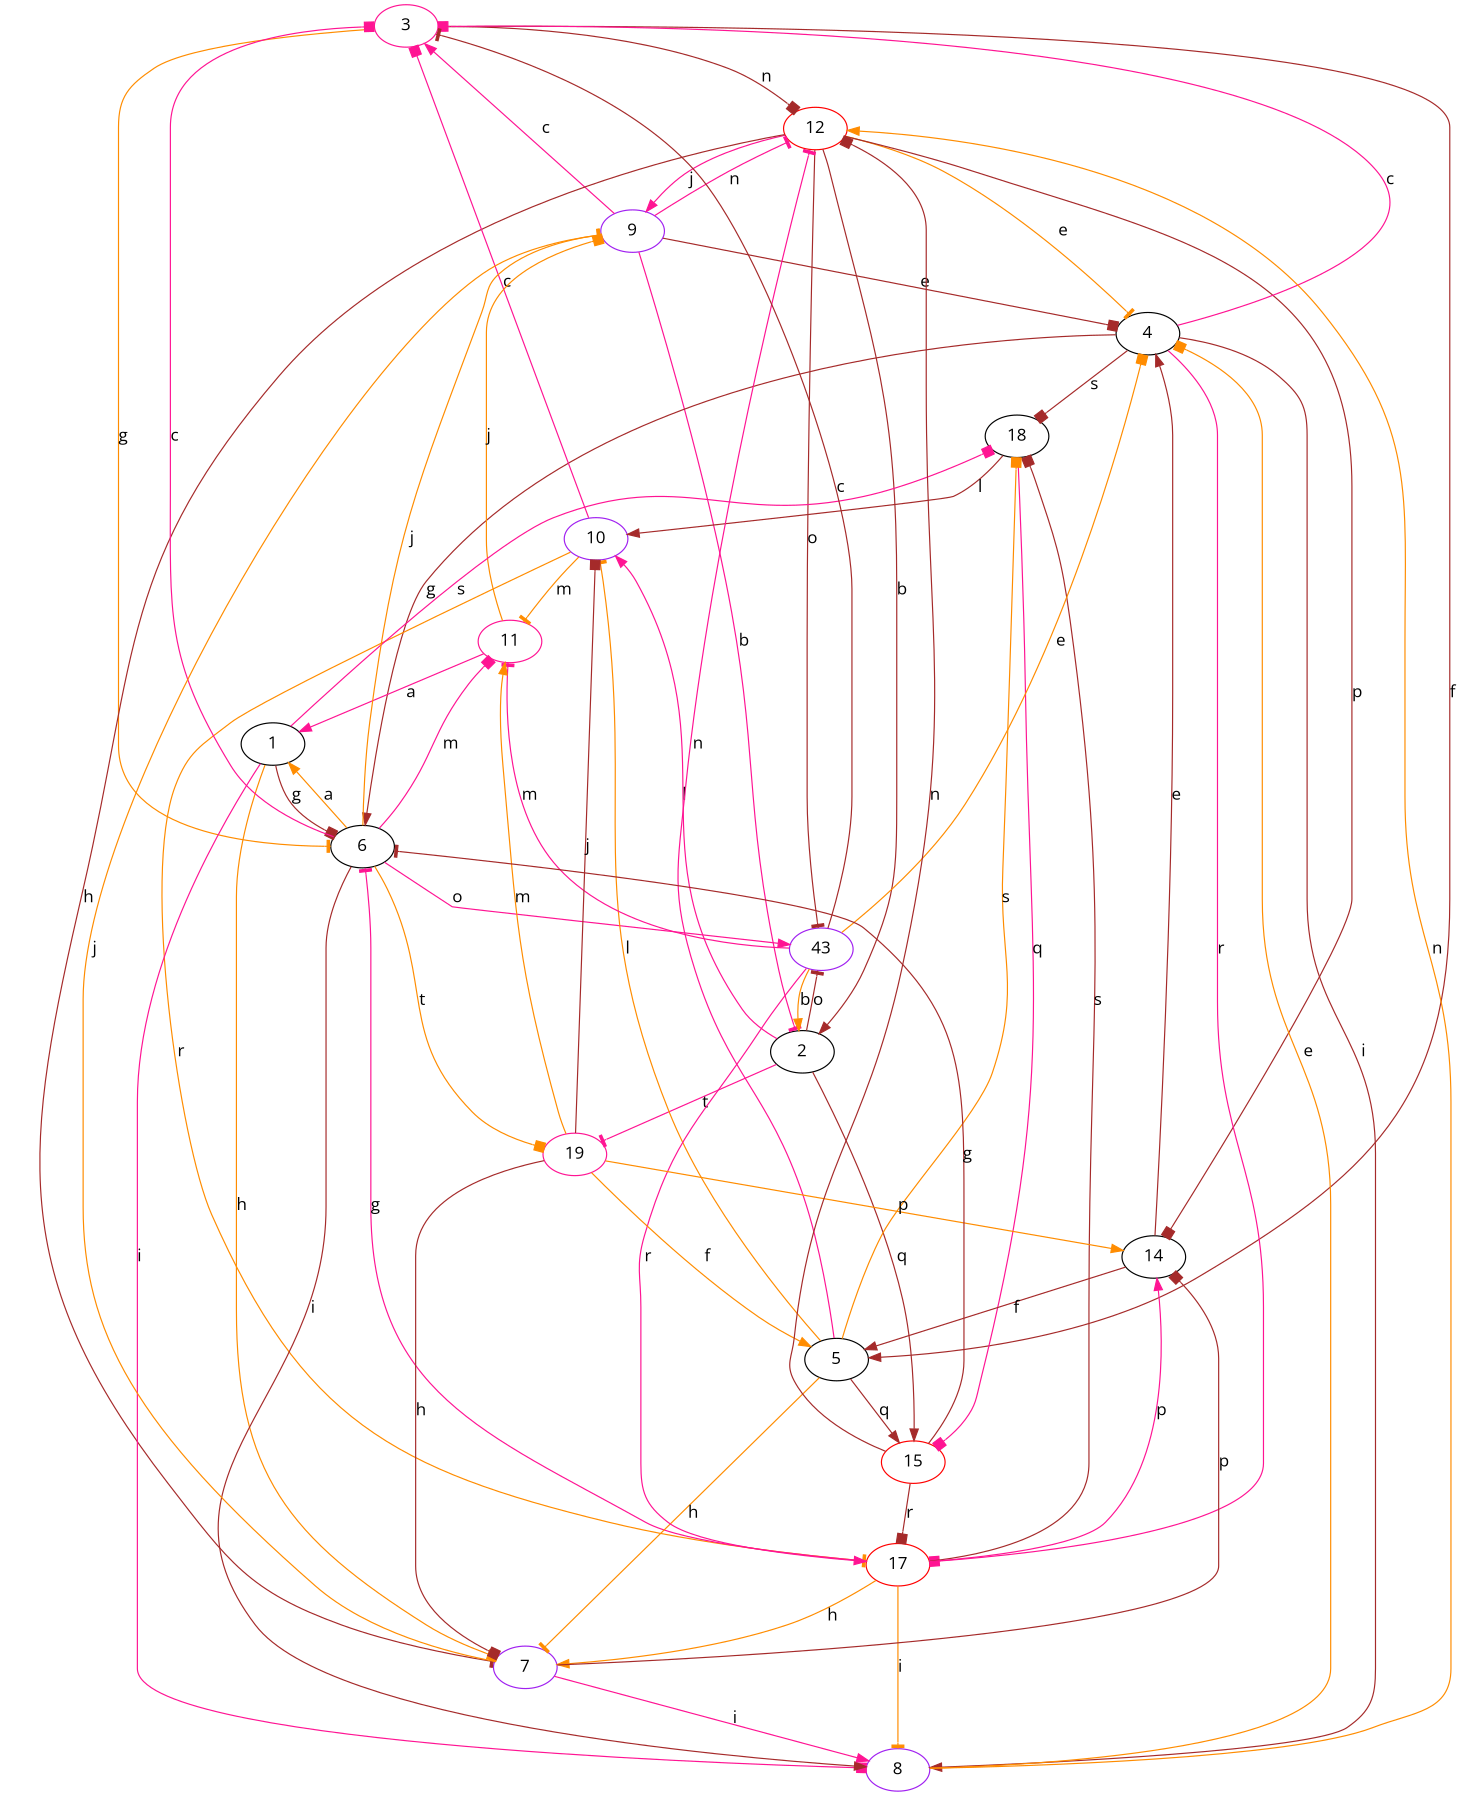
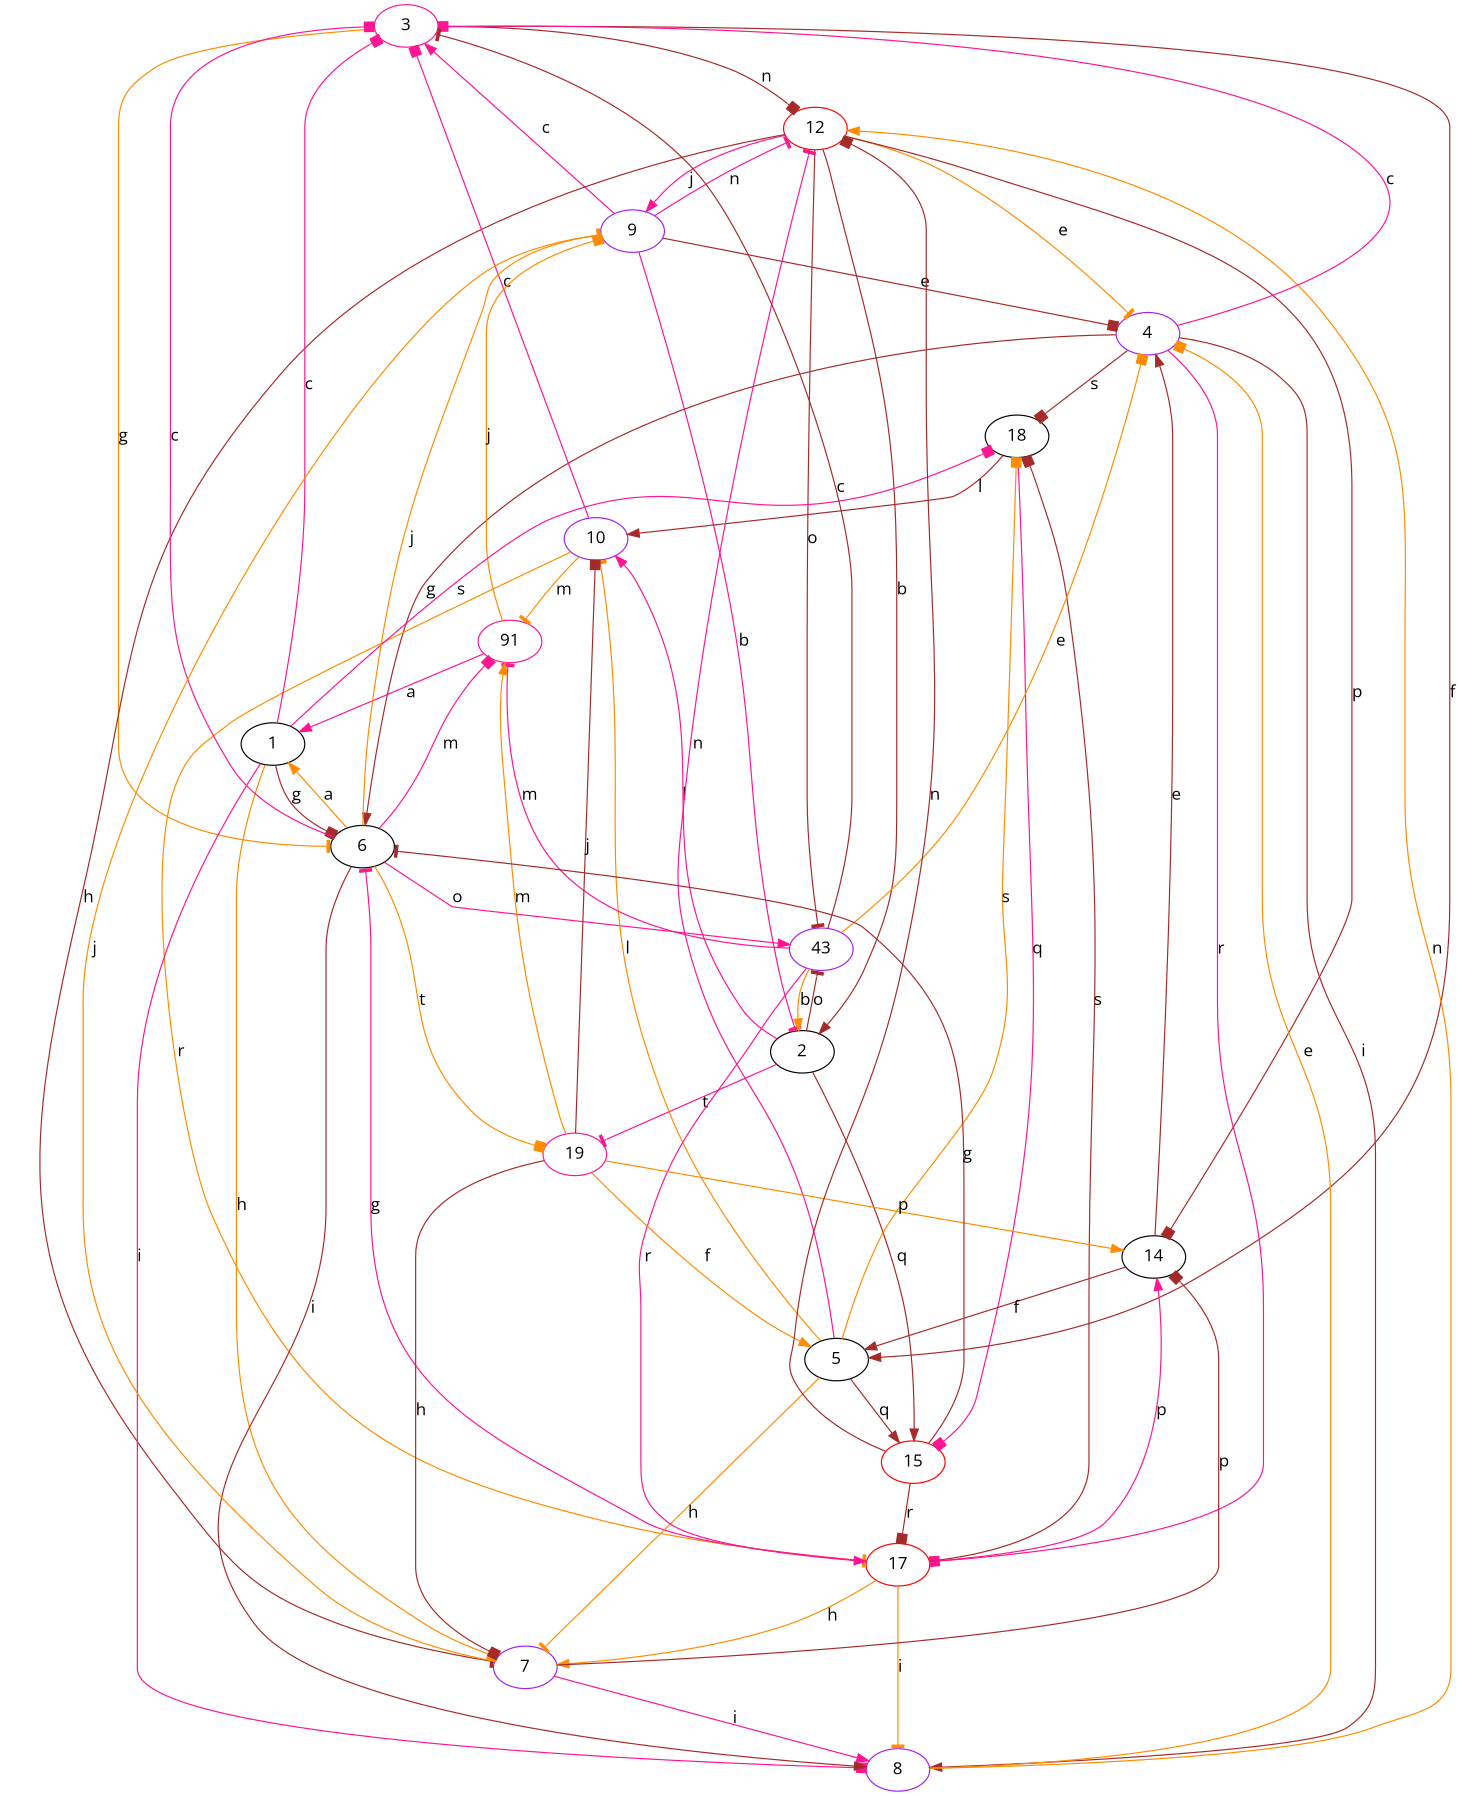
node "4": color black -> purple
edge "1" -> "3": added, label "c"
node "11": label "11" -> "91"
